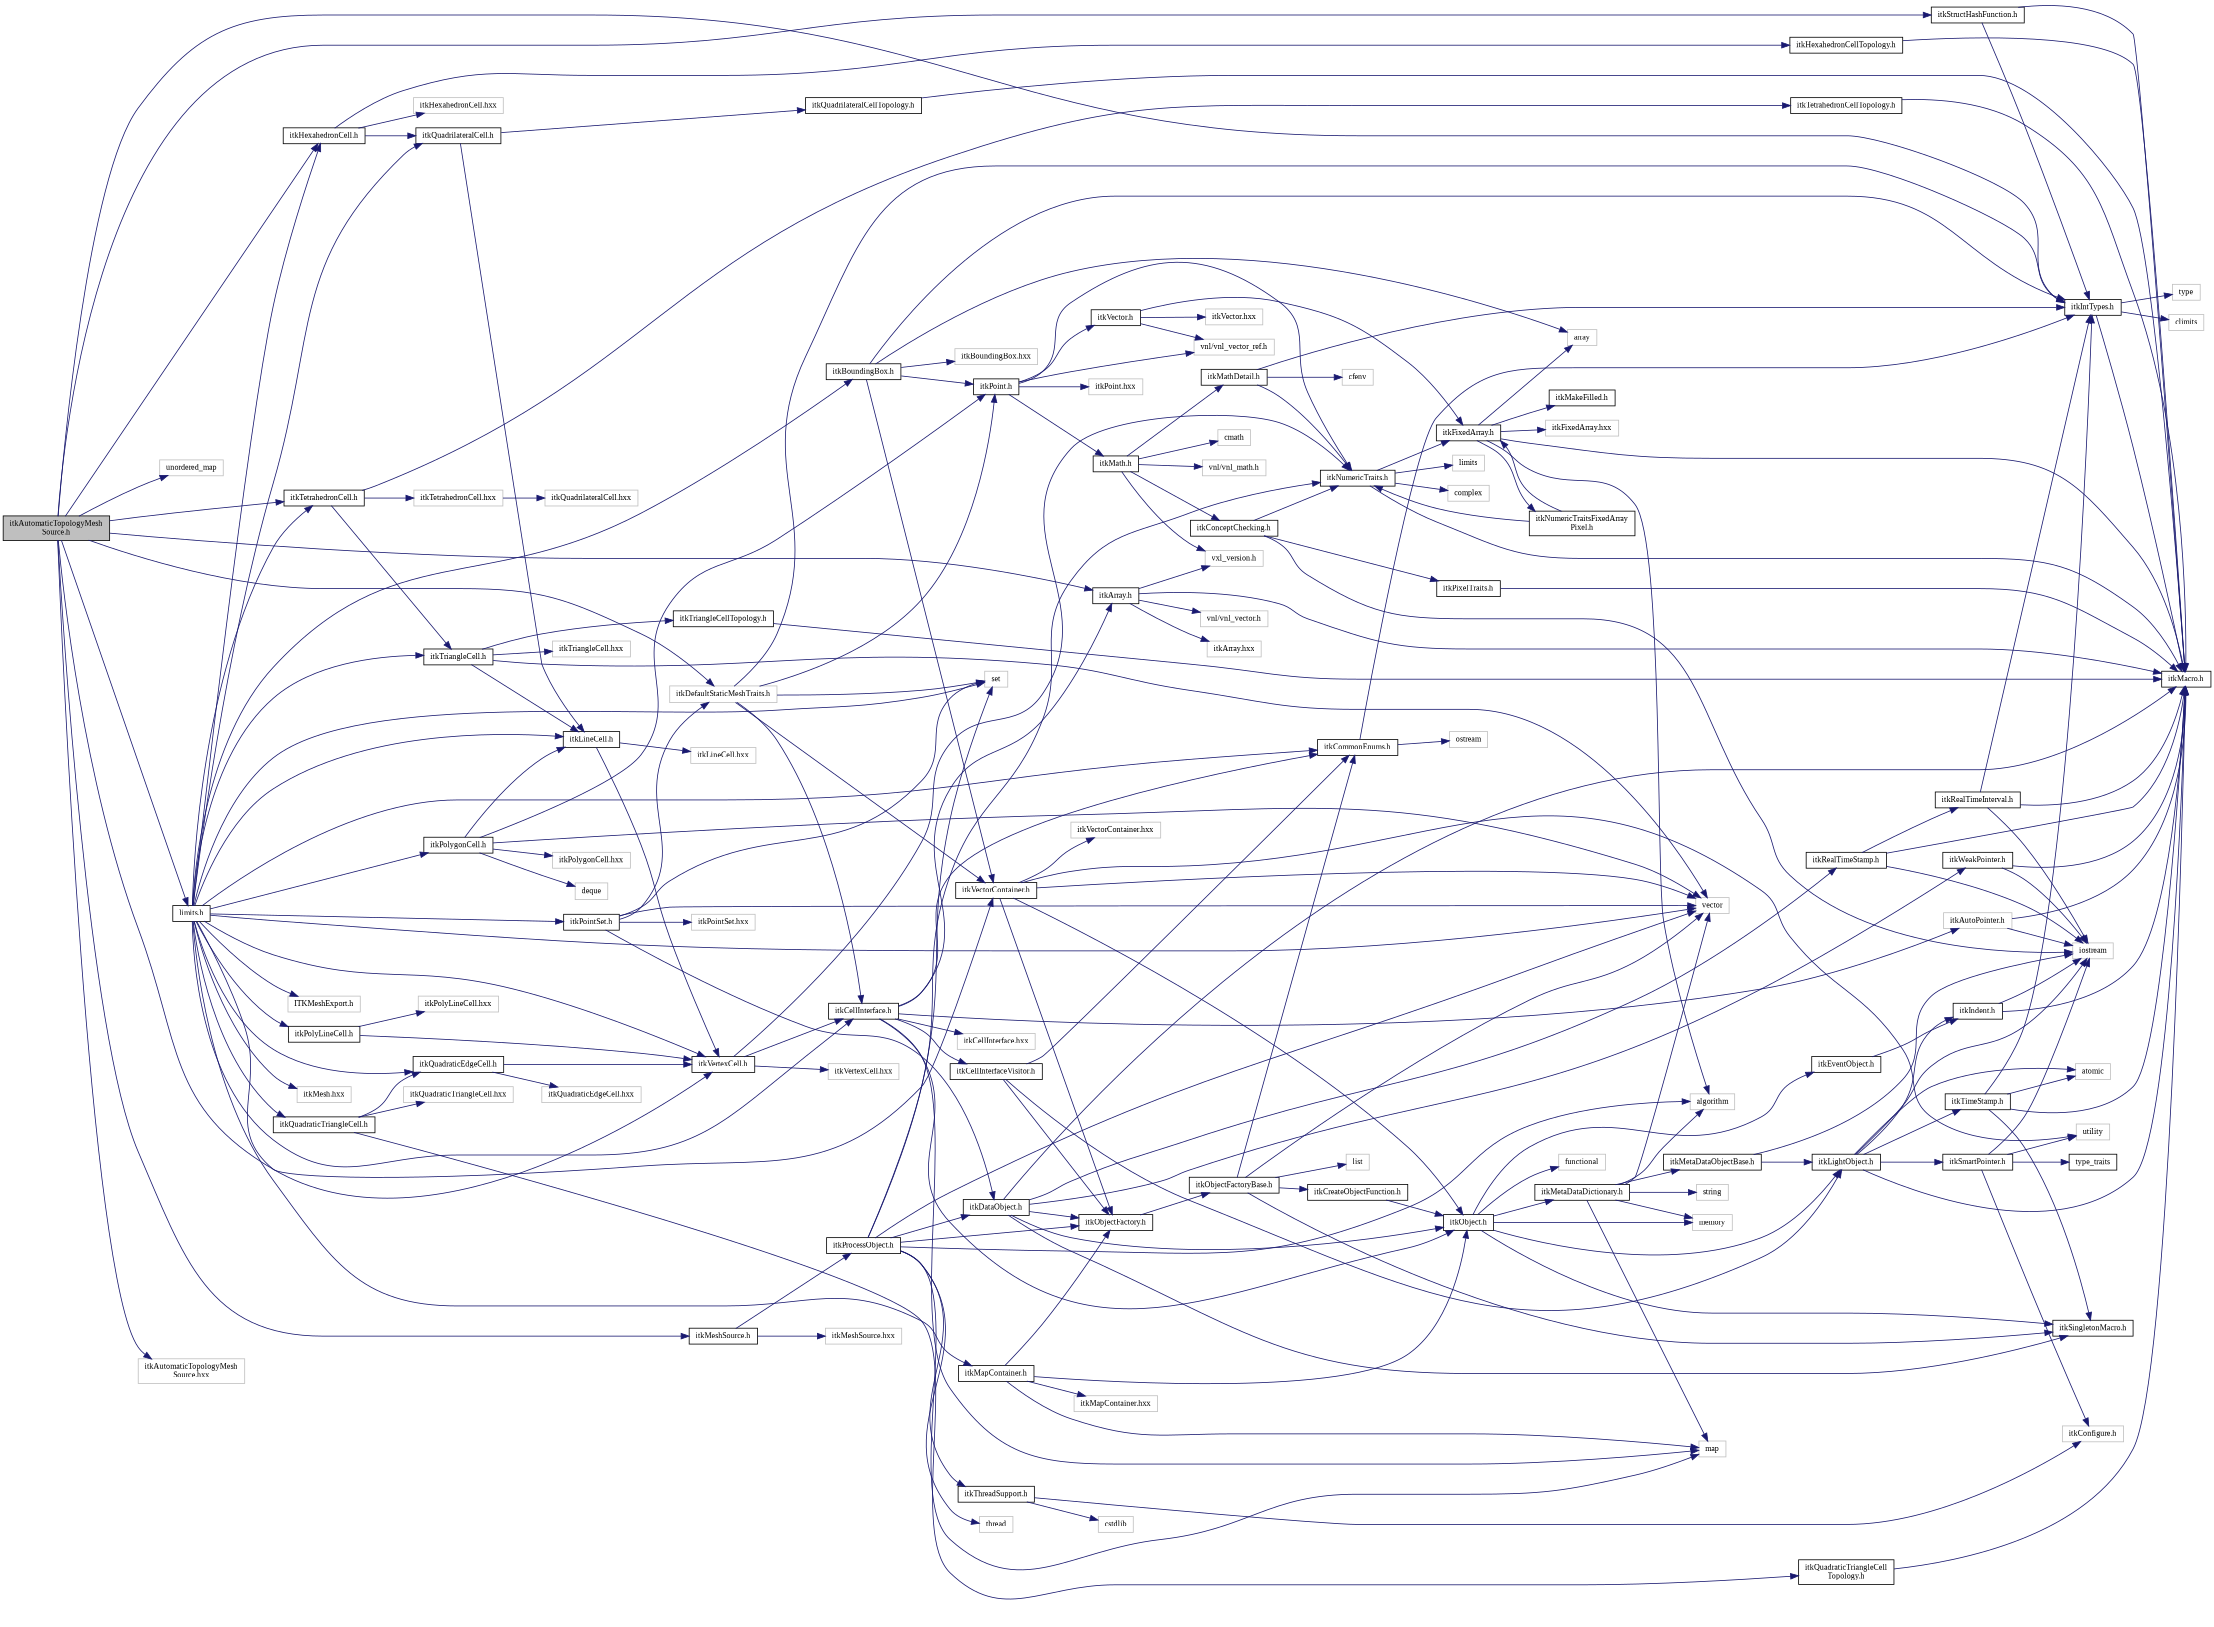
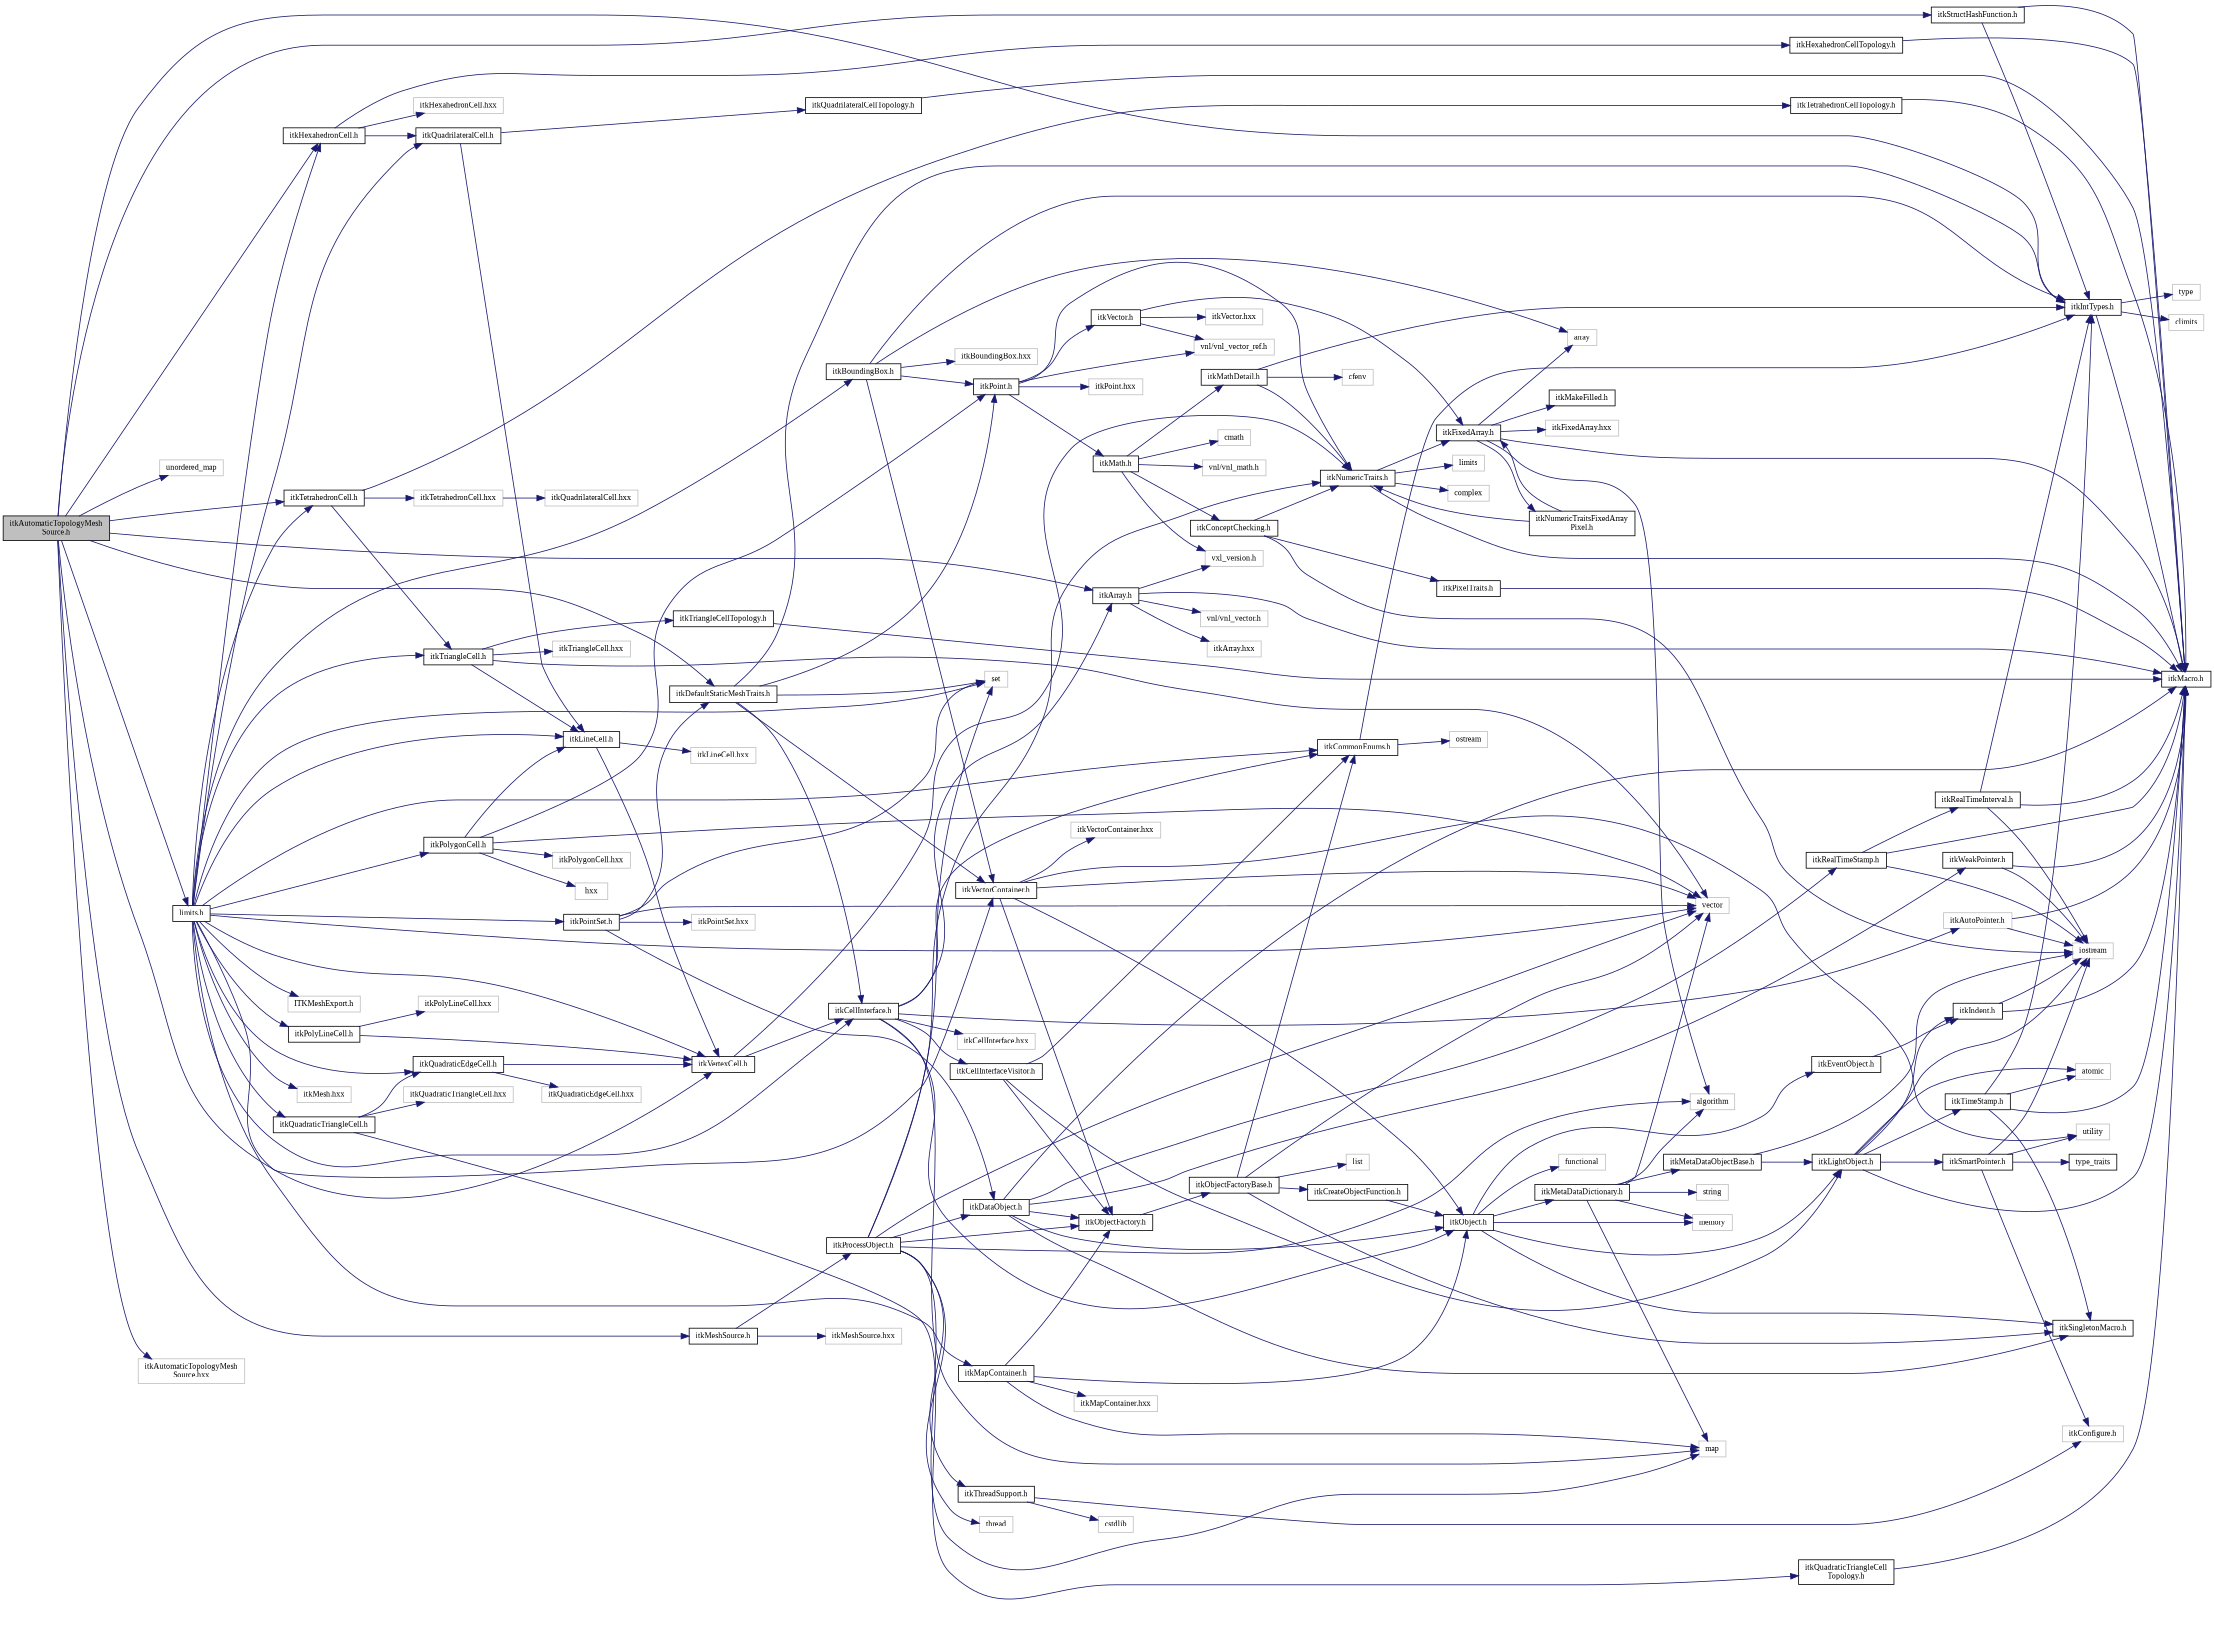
node "itkDefaultStaticMeshTraits.h": color grey75 -> black
node "deque": label "deque" -> "hxx"
node "itkVertexCell.hxx": removed
